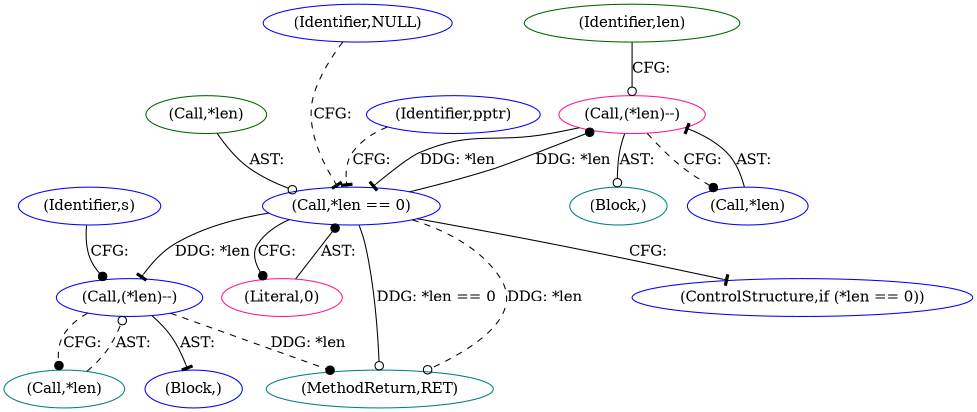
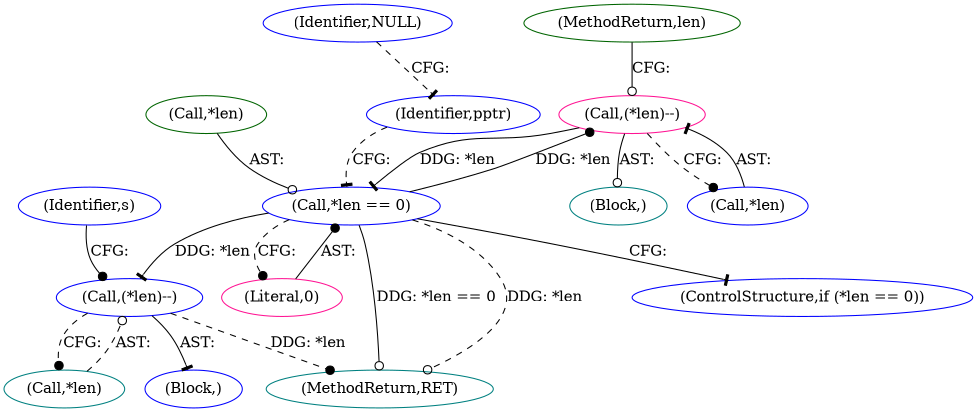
node "(Identifier,len)": label "(Identifier,len)" -> "(MethodReturn,len)"
edge "(Identifier,NULL)" -> "(Call,*len == 0)": now "(Identifier,NULL)" -> "(Identifier,pptr)"
edge "(Call,*len == 0)" -> "(Literal,0)": style solid -> dashed
